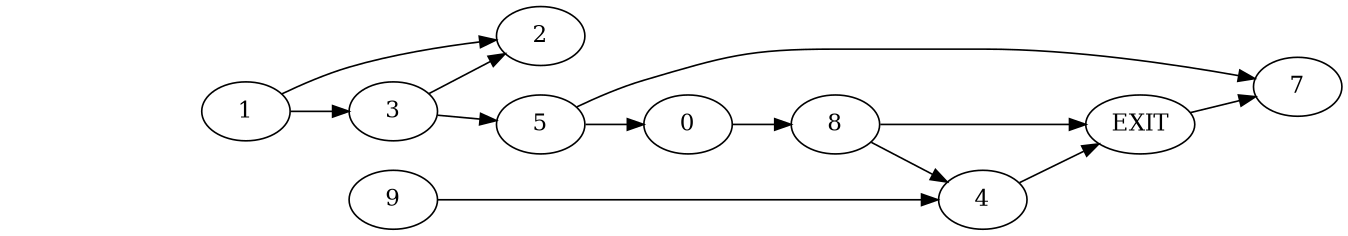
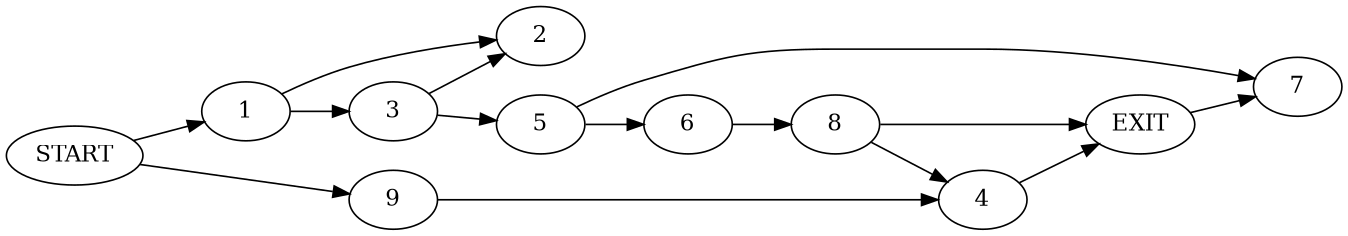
node "0": label "0" -> "6"
node "START": added
